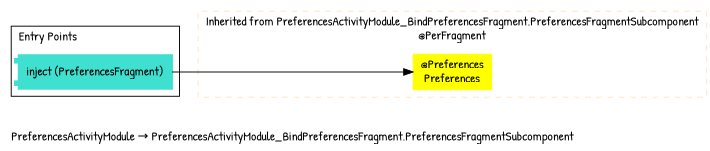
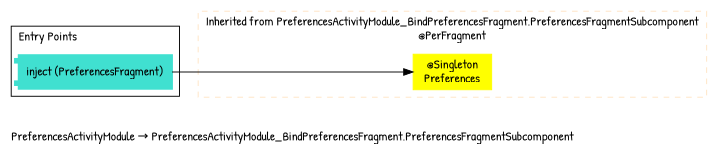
node "@Preferences Preferences": label "@Preferences Preferences" -> "@Singleton Preferences"
